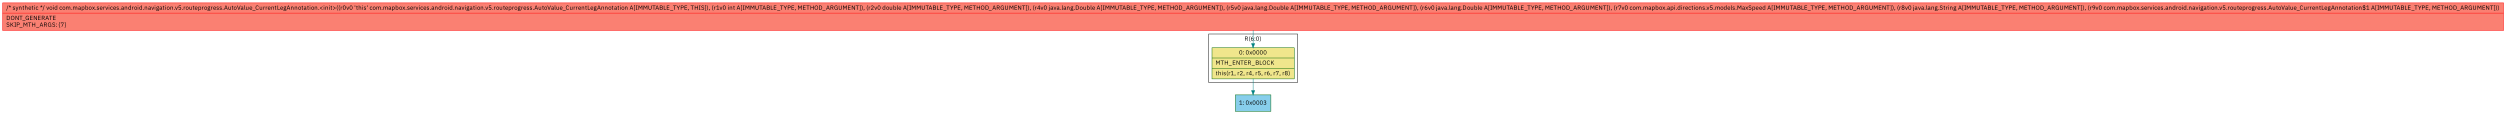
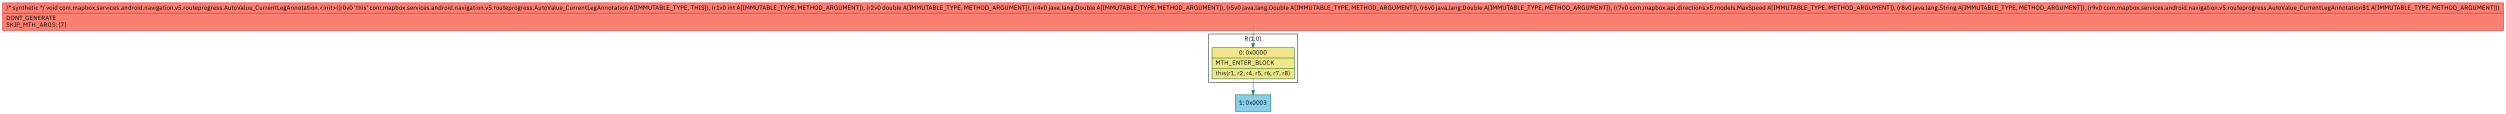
cluster "R(6:0)": label "R(6:0)" -> "R(1:0)"
